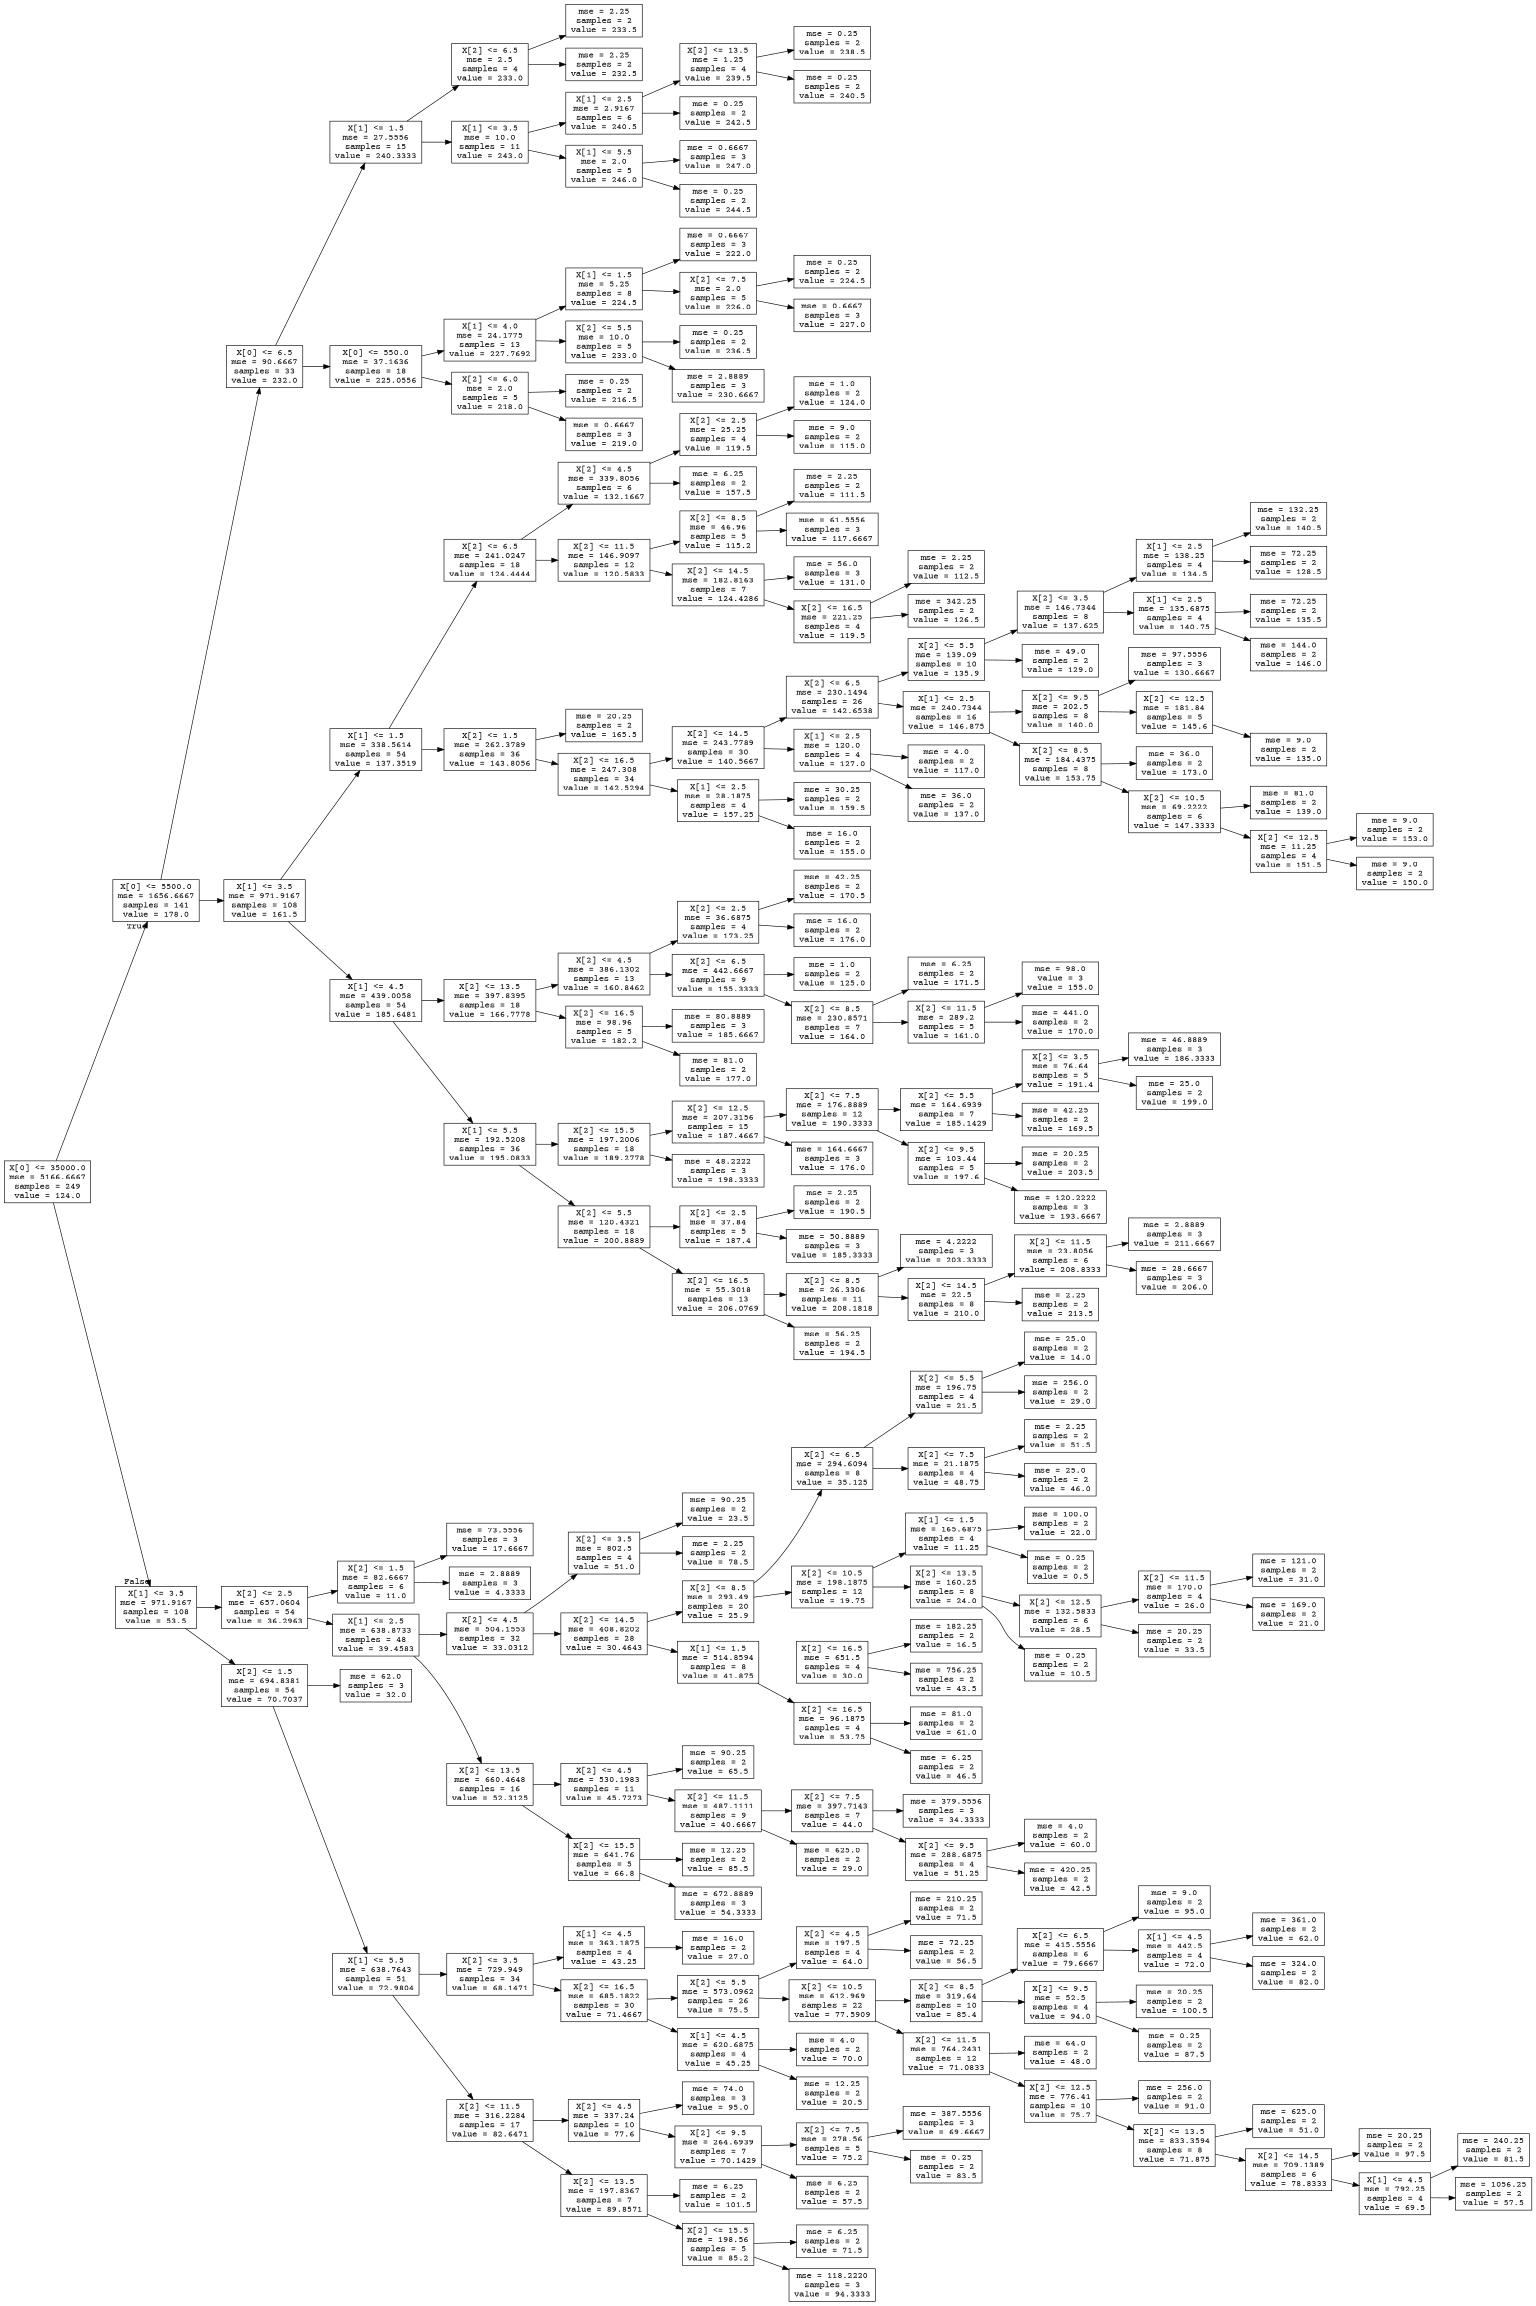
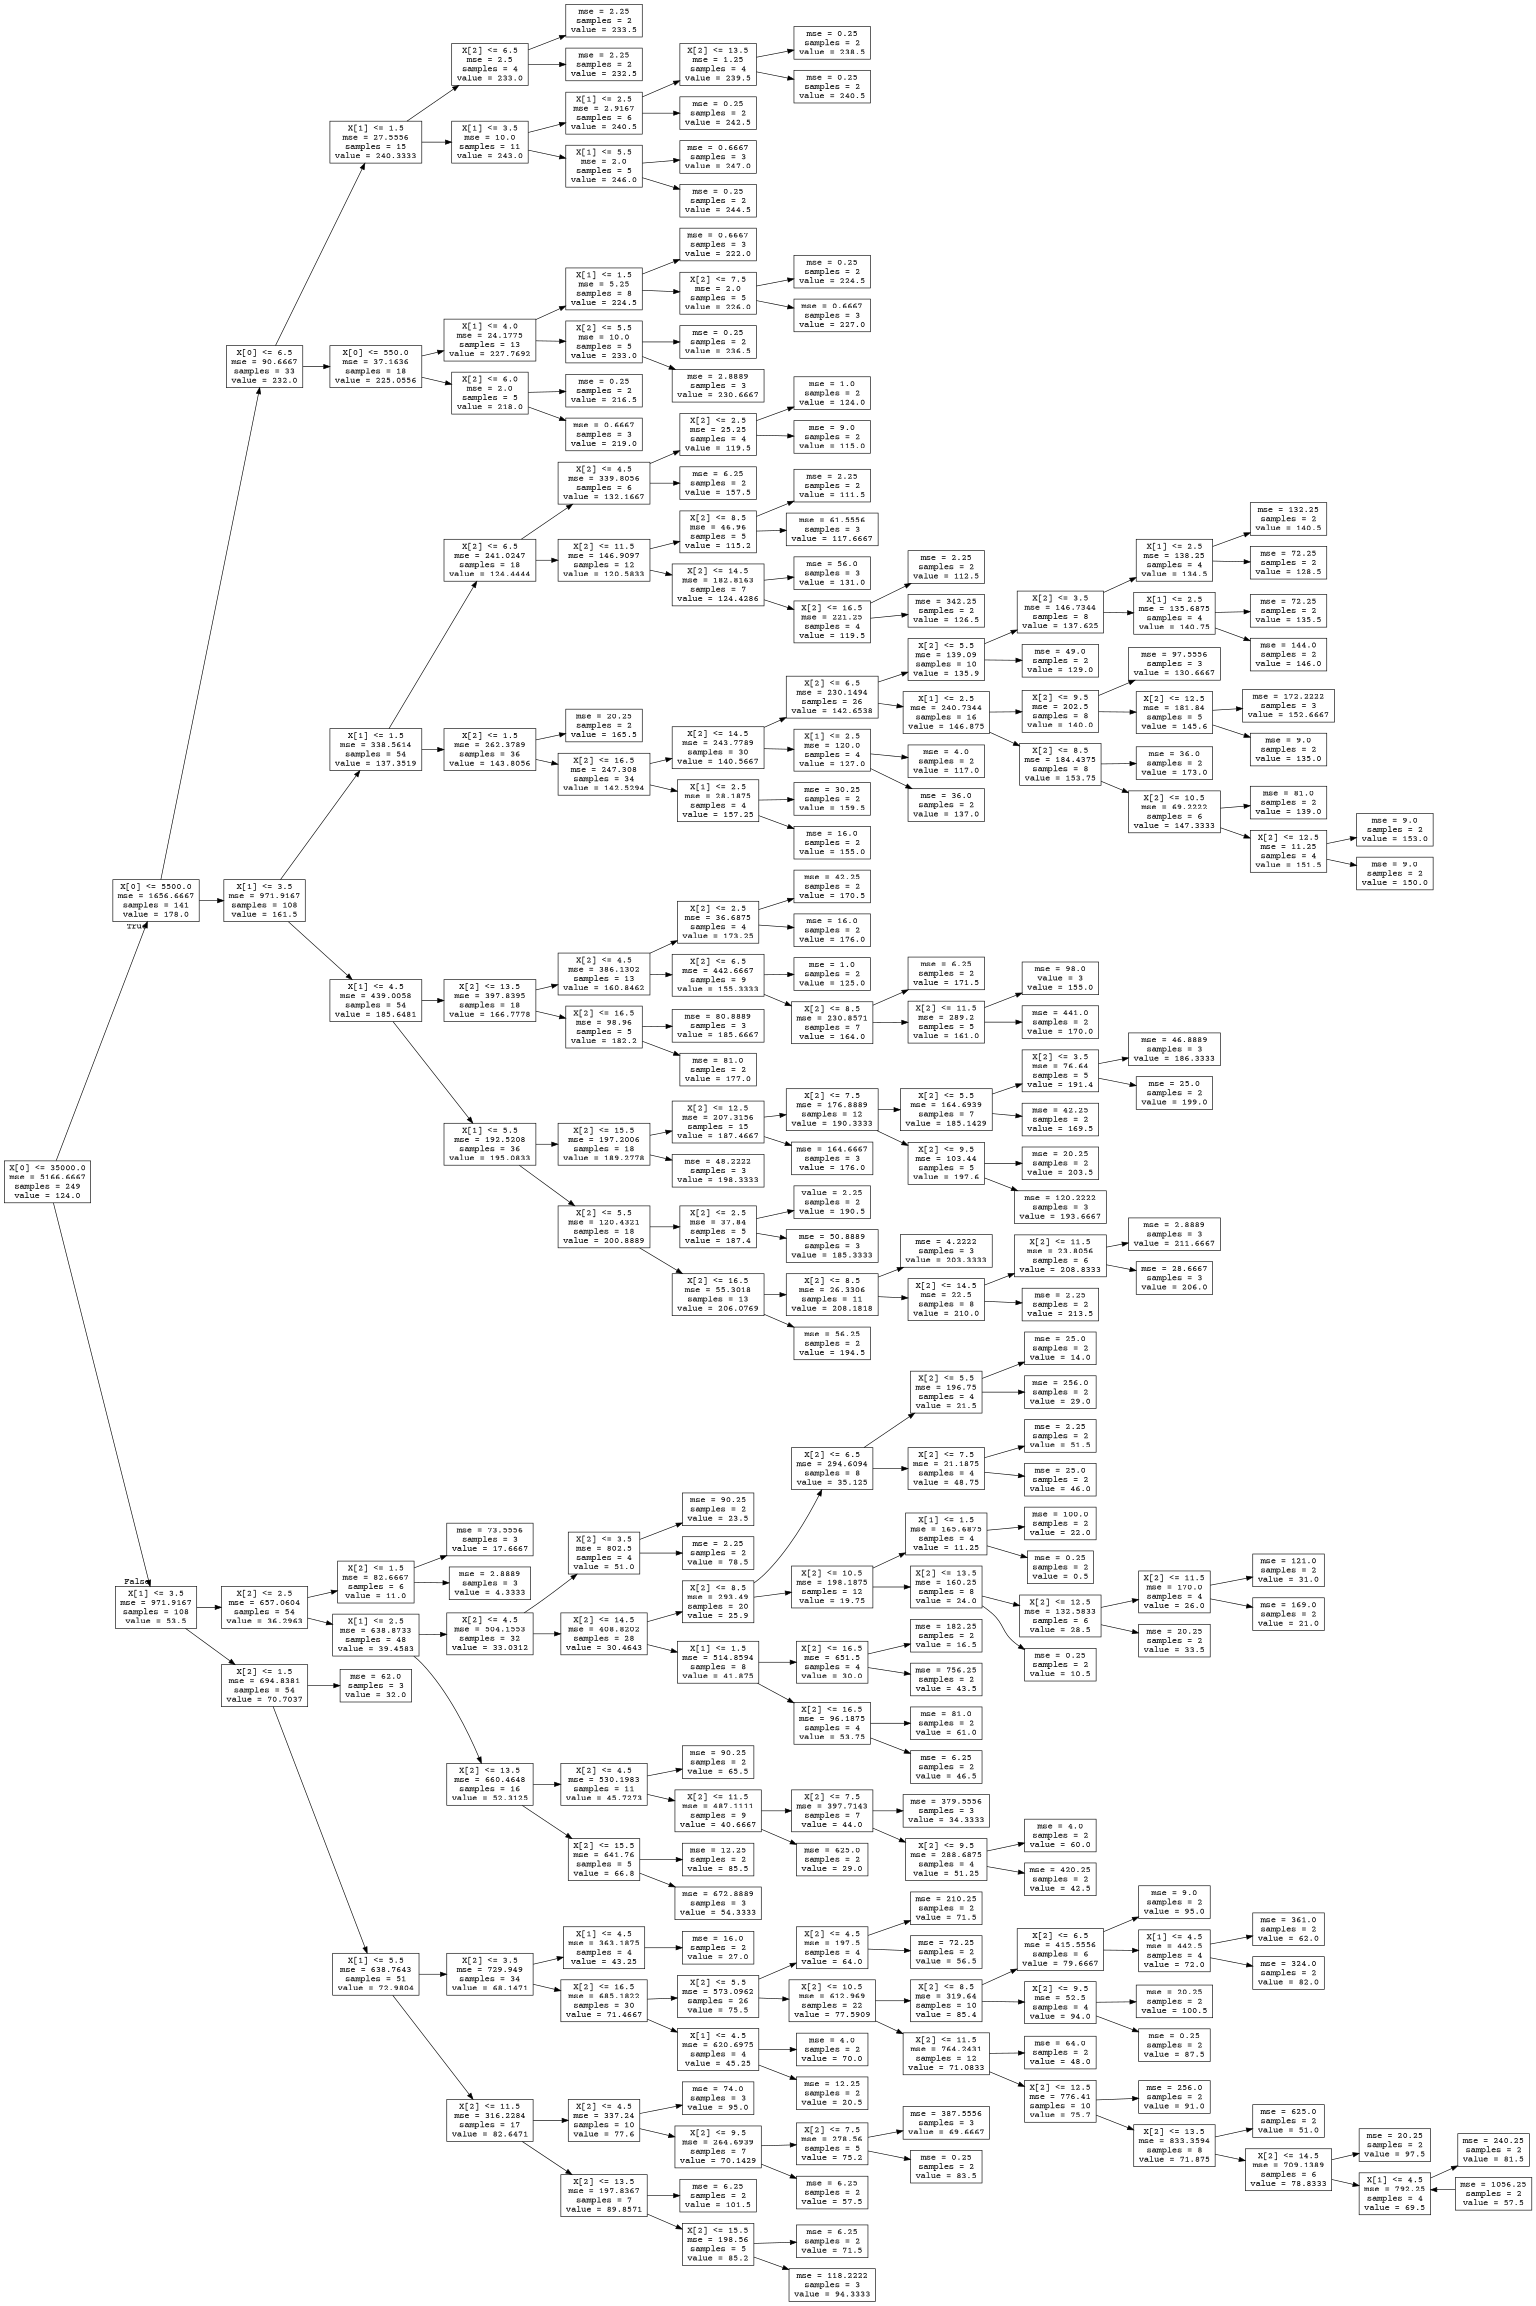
node "mse = 172.2222 samples = 3 value = 152.6667": added
node "mse = 2.25 samples = 2 value = 190.5": label "mse = 2.25 samples = 2 value = 190.5" -> "value = 2.25 samples = 2 value = 190.5"
edge "X[1] <= 1.5 mse = 514.8594 samples = 8 value = 41.875" -> "X[2] <= 16.5 mse = 651.5 samples = 4 value = 30.0": added
node "X[1] <= 4.5 mse = 620.6875 samples = 4 value = 45.25": label "X[1] <= 4.5 mse = 620.6875 samples = 4 value = 45.25" -> "X[1] <= 4.5 mse = 620.6975 samples = 4 value = 45.25"
edge "X[1] <= 4.5 mse = 792.25 samples = 4 value = 69.5" -> "mse = 1056.25 samples = 2 value = 57.5": reversed
node "mse = 118.2220 samples = 3 value = 94.3333": label "mse = 118.2220 samples = 3 value = 94.3333" -> "mse = 118.2222 samples = 3 value = 94.3333"
